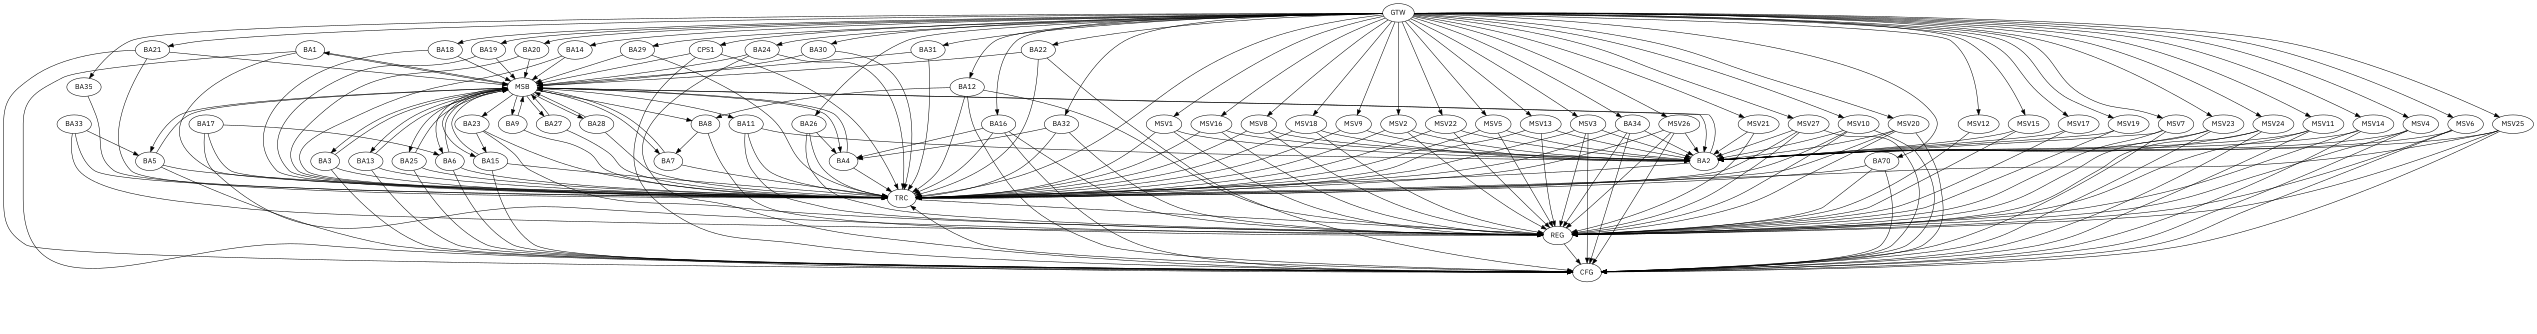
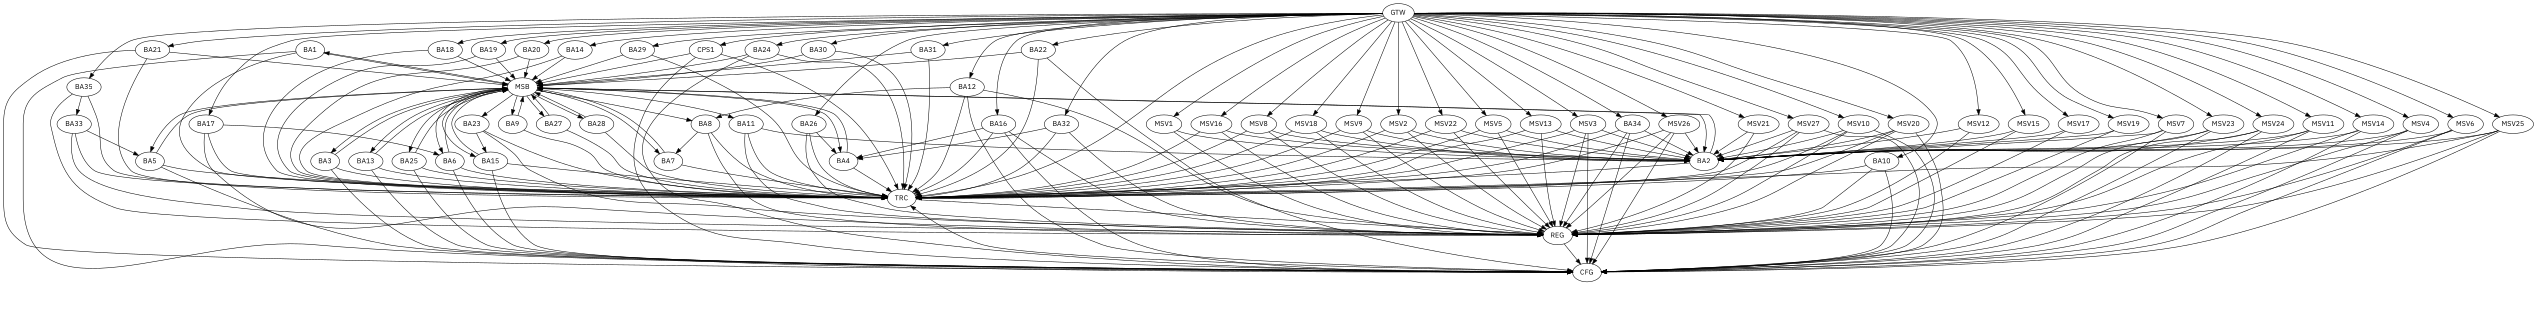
edge "GTW" -> "BA17": added
edge "BA35" -> "BA33": added
edge "MSV12" -> "BA2": added
node "BA70": label "BA70" -> "BA10"
edge "MSV1" -> "TRC": now "BA8" -> "TRC"
edge "MSV9" -> "REG": added
edge "BA35" -> "REG": added
